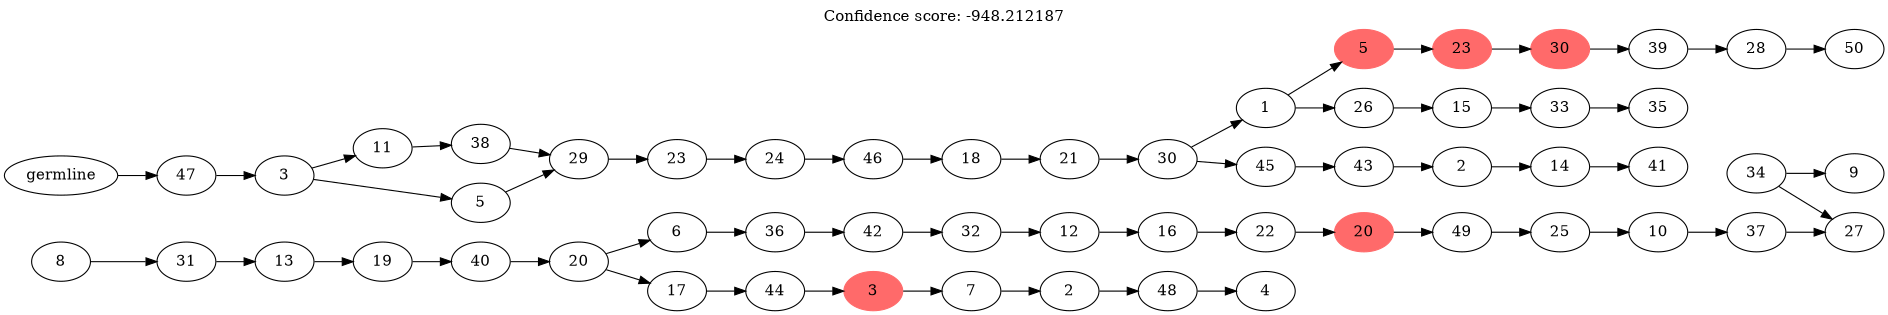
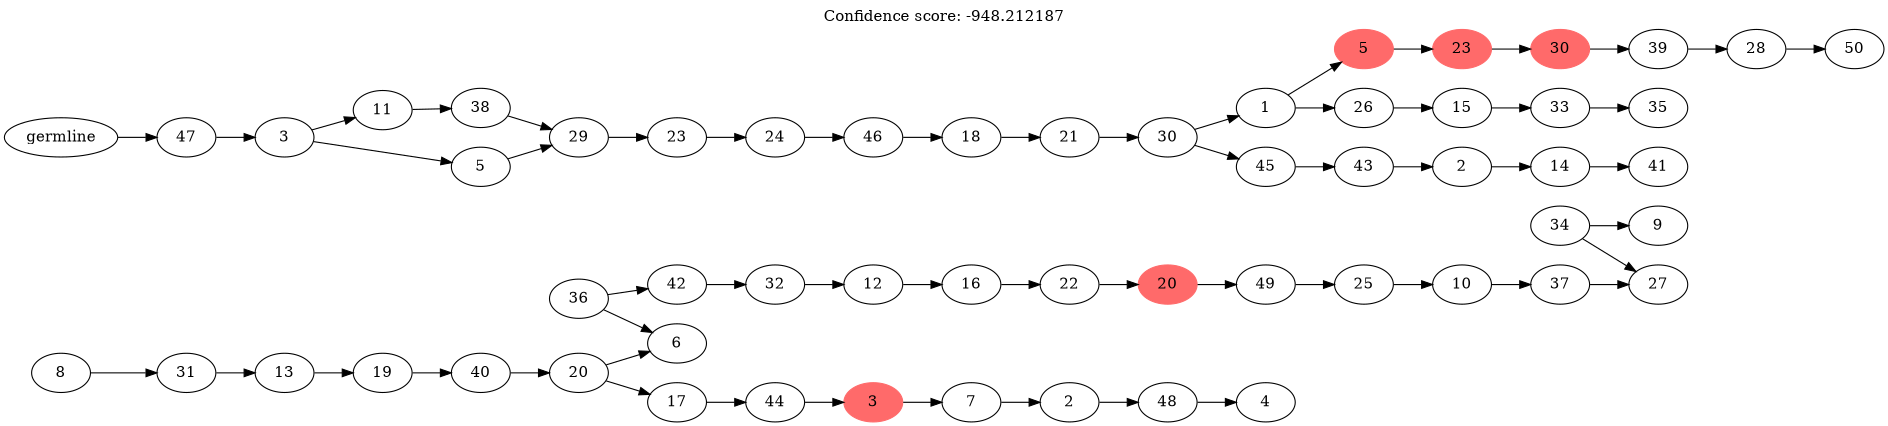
edge "6" -> "36": reversed
